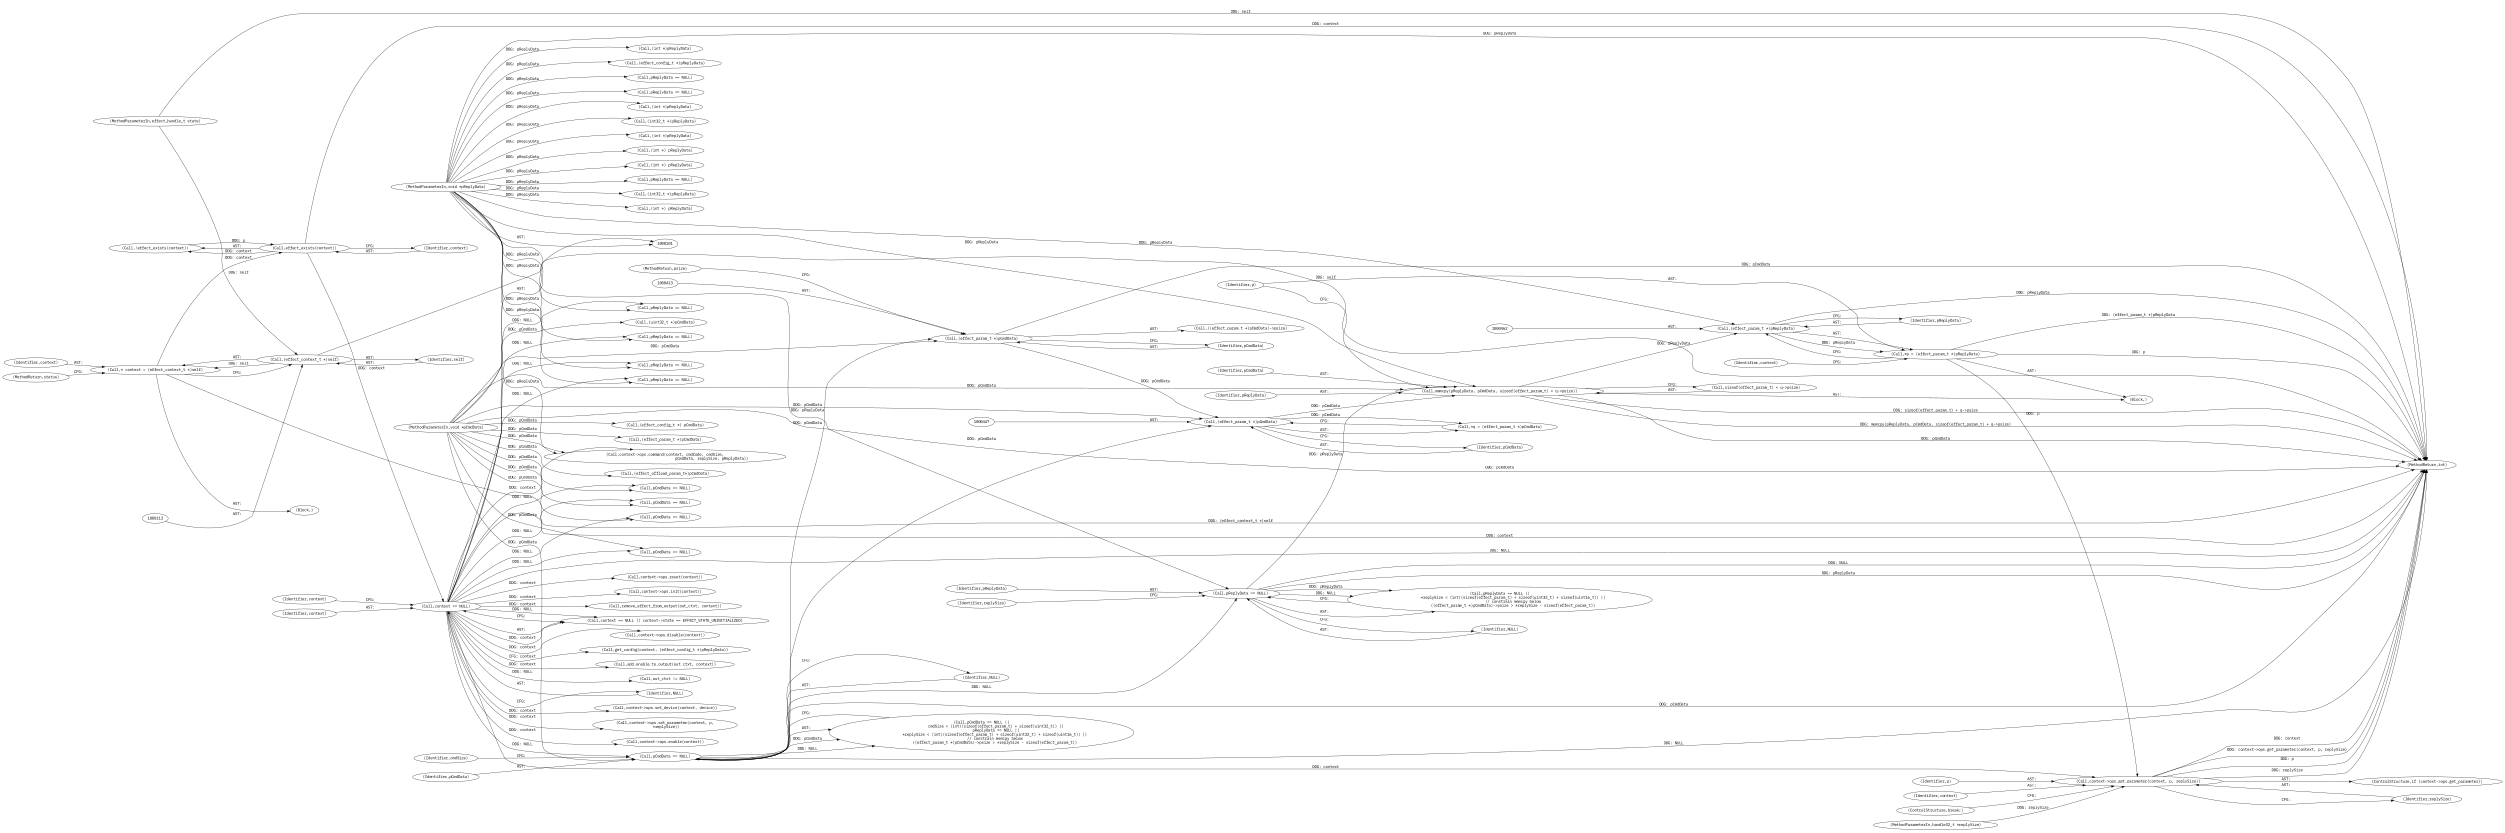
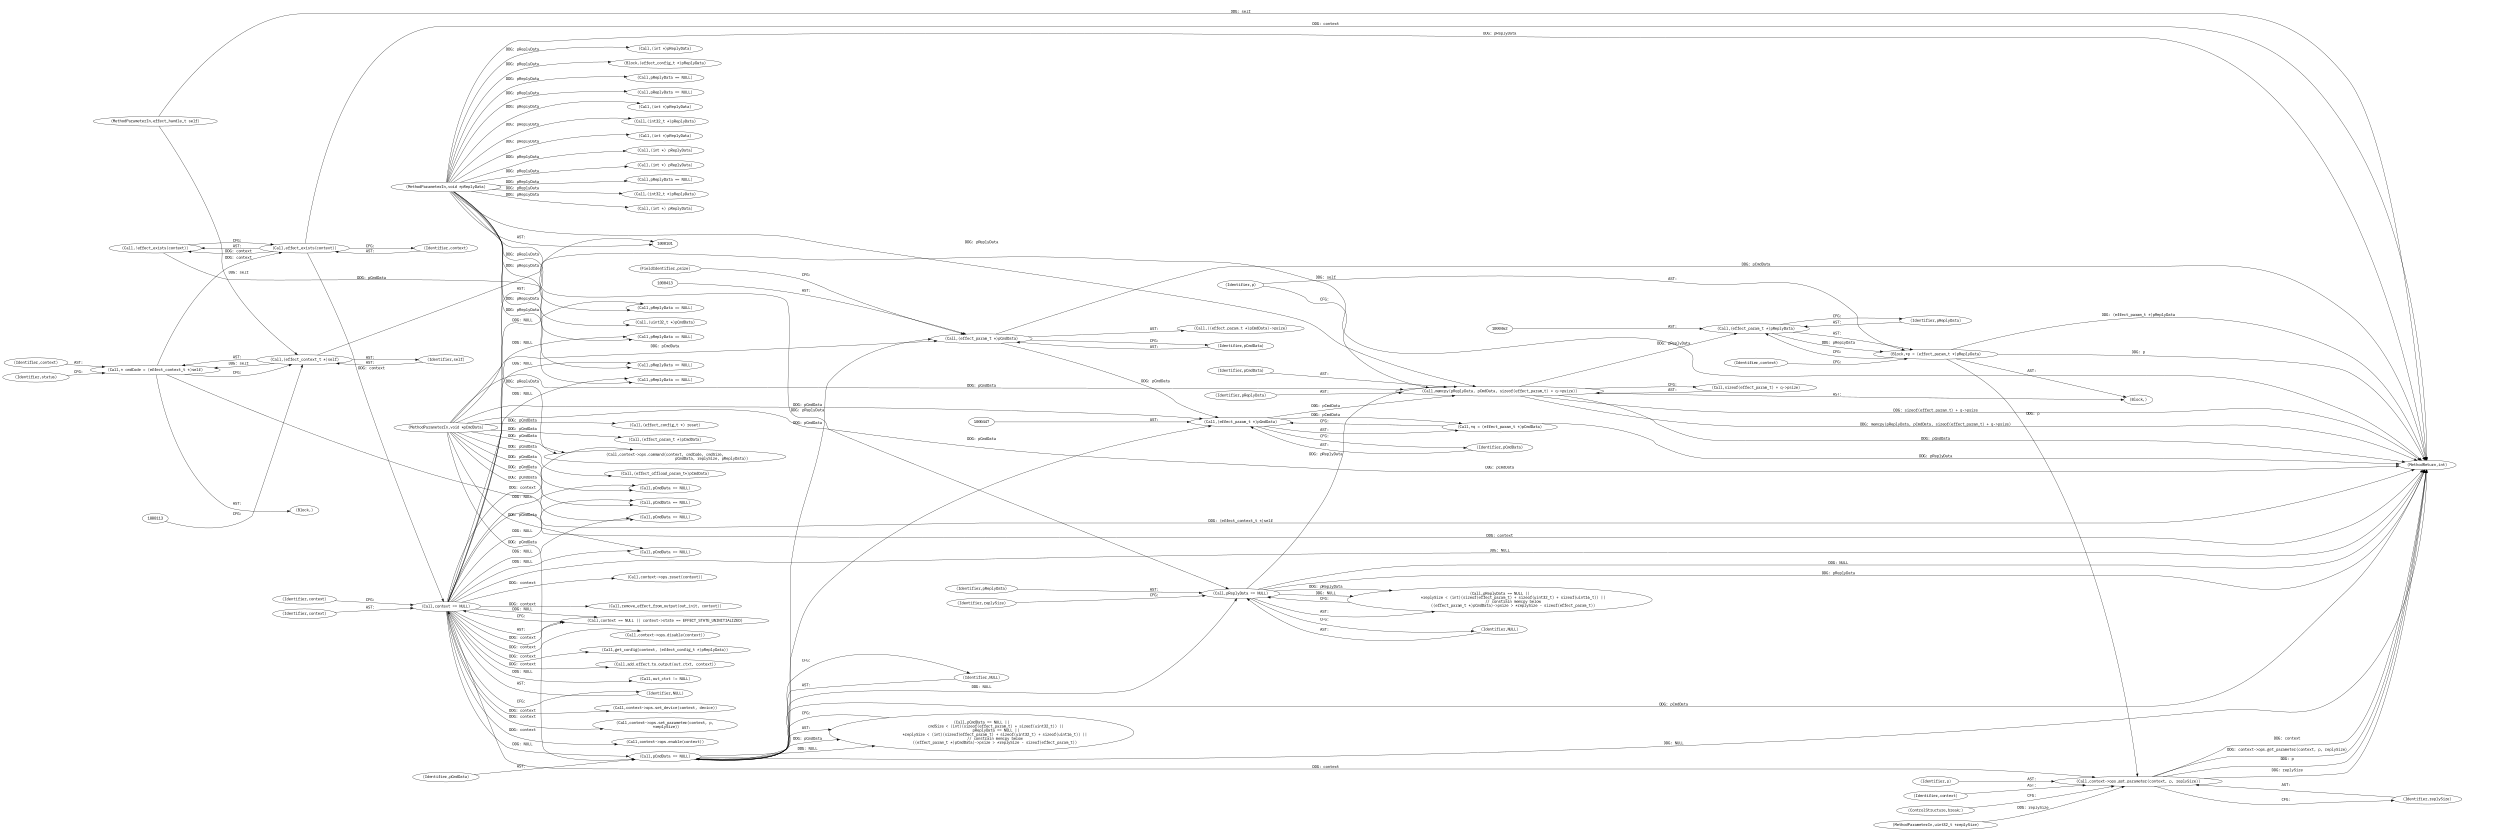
node "(Call,(effect_config_t *)pReplyData)": label "(Call,(effect_config_t *)pReplyData)" -> "(Block,(effect_config_t *)pReplyData)"
node "(MethodParameterIn,effect_handle_t state)": label "(MethodParameterIn,effect_handle_t state)" -> "(MethodParameterIn,effect_handle_t self)"
edge "(Call,!effect_exists(context))" -> "(Call,effect_exists(context))": label "DDG: p" -> "CFG: "
edge "(MethodParameterIn,void *pReplyData)" -> "(Call,(effect_param_t *)pReplyData)": removed, label "DDG: pReplyData"
node "(MethodReturn,psize)": label "(MethodReturn,psize)" -> "(FieldIdentifier,psize)"
edge "(Call,(effect_param_t *)pReplyData)" -> "(MethodReturn,int)": now "(Call,*q = (effect_param_t *)pCmdData)" -> "(MethodReturn,int)"
edge "(MethodParameterIn,void *pCmdData)" -> "(Call,(uint32_t *)pCmdData)": now "(Call,!effect_exists(context))" -> "(Call,(uint32_t *)pCmdData)"
node "(Call,*p = (effect_param_t *)pReplyData)": label "(Call,*p = (effect_param_t *)pReplyData)" -> "(Block,*p = (effect_param_t *)pReplyData)"
node "(Call,* context = (effect_context_t *)self)": label "(Call,* context = (effect_context_t *)self)" -> "(Call,* cmdCode = (effect_context_t *)self)"
node "(MethodReturn,status)": label "(MethodReturn,status)" -> "(Identifier,status)"
node "(Call,(effect_config_t *) pCmdData)": label "(Call,(effect_config_t *) pCmdData)" -> "(Call,(effect_config_t *) reset)"
edge "1000113" -> "(Call,(effect_context_t *)self)": label "AST: " -> "CFG: "
node "(Call,context->ops.init(context))": removed
node "(Call,remove_effect_from_output(out_ctxt, context))": label "(Call,remove_effect_from_output(out_ctxt, context))" -> "(Call,remove_effect_from_output(out_init, context))"
edge "(Call,context == NULL)" -> "(Call,get_config(context, (effect_config_t *)pReplyData))": label "CFG: context" -> "DDG: context"
node "(Call,add_enable_to_output(out_ctxt, context))": label "(Call,add_enable_to_output(out_ctxt, context))" -> "(Call,add_effect_to_output(out_ctxt, context))"
node "(Identifier,cmdSize)": removed
node "(ControlStructure,if (context->ops.get_parameter))": removed
node "(MethodParameterIn,handle32_t *replySize)": label "(MethodParameterIn,handle32_t *replySize)" -> "(MethodParameterIn,uint32_t *replySize)"
